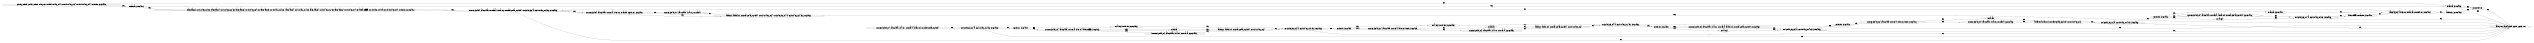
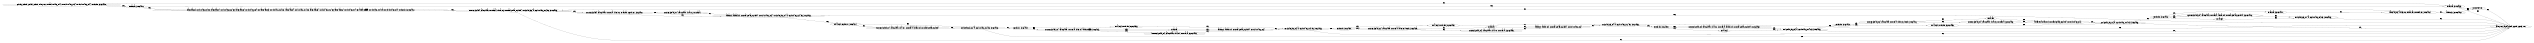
edge "'test eax, eax', 'je 0x8049d85'," -> "'mov byte [esi], 0x0',": reversed
node "'add ebx, 0xffffffff', 'mov eax, ebx', 'jb 0x8049b70',": removed
node "'mov al, 0x3d', 'cmp ebx, 0x1', 'je 0x8049c04',": added
node "'mov al, 0x3d', 'xor ebx, ebx', 'jmp 0x8049d38',": added
